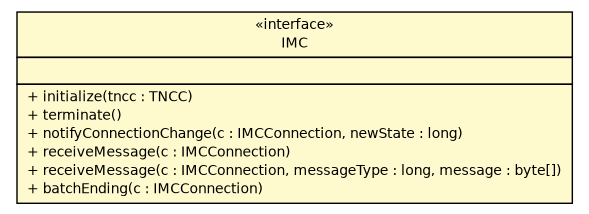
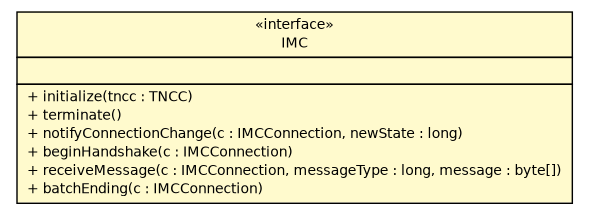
node "IMC": text "+ receiveMessage(c : IMCConnection)" -> "+ beginHandshake(c : IMCConnection)"
